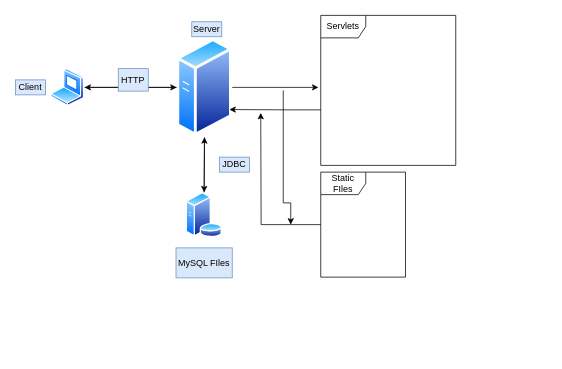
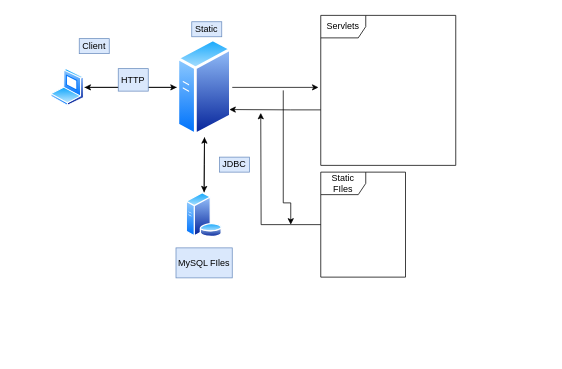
node "Server": label "Server" -> "Static"
node "Client": moved (30, 87) -> (94, 46)
